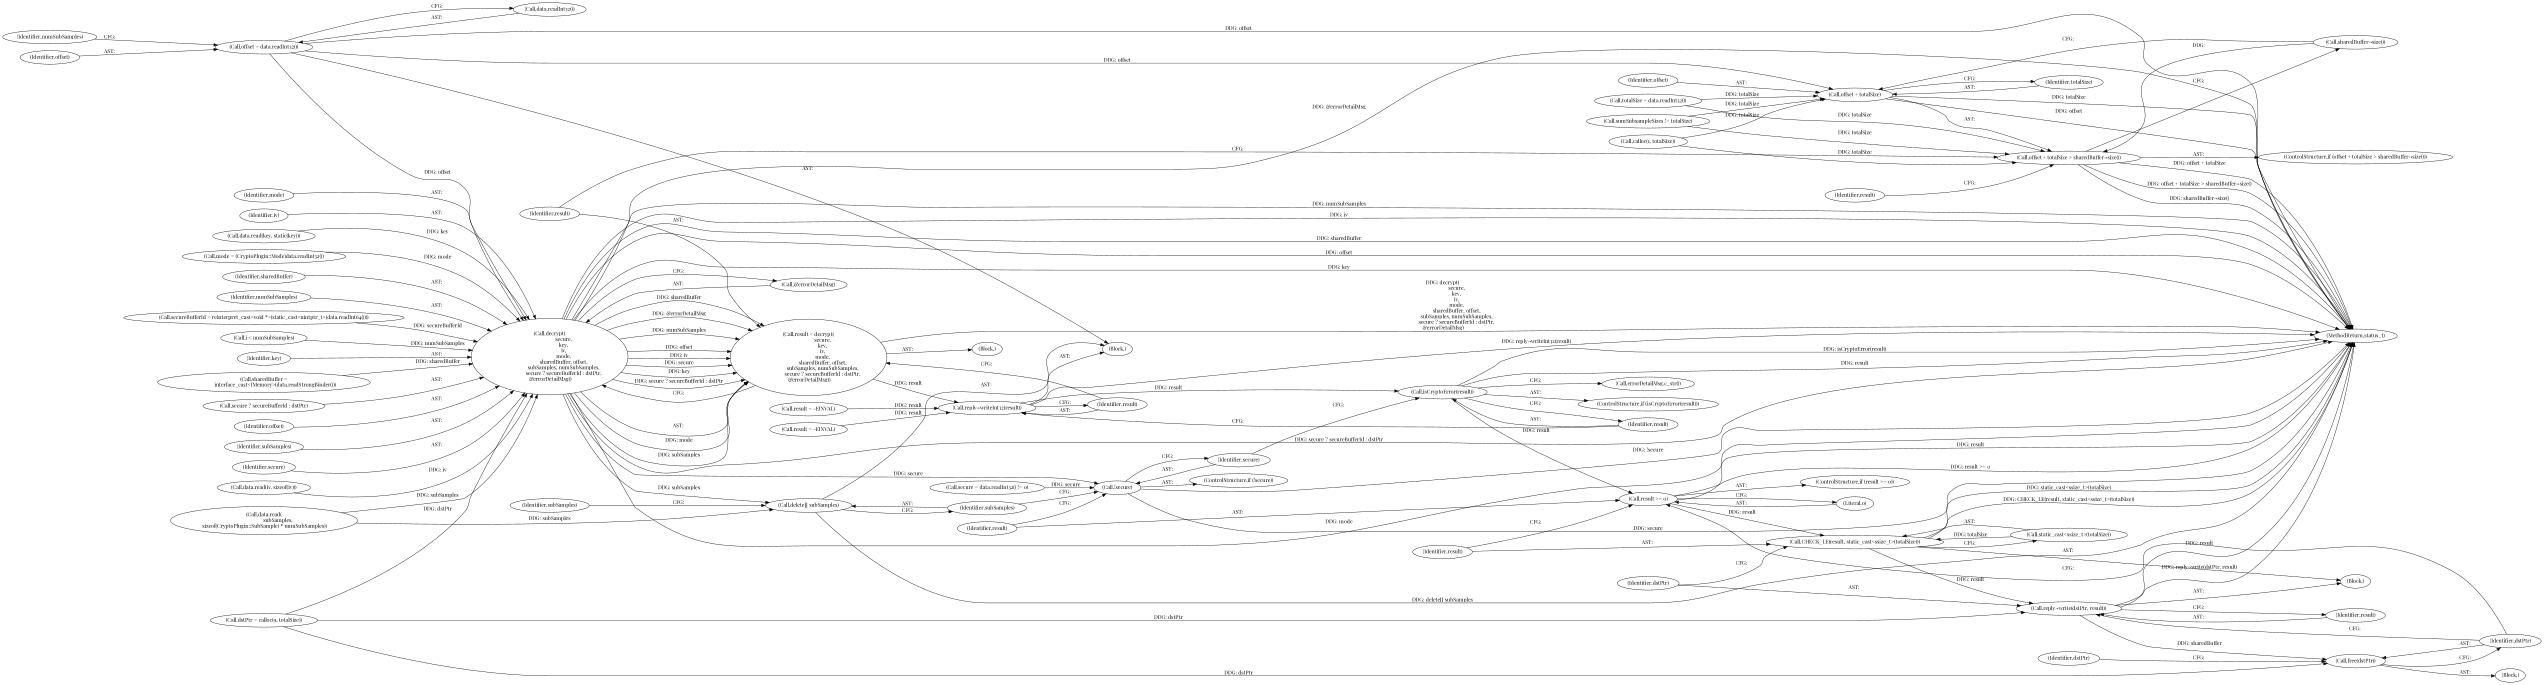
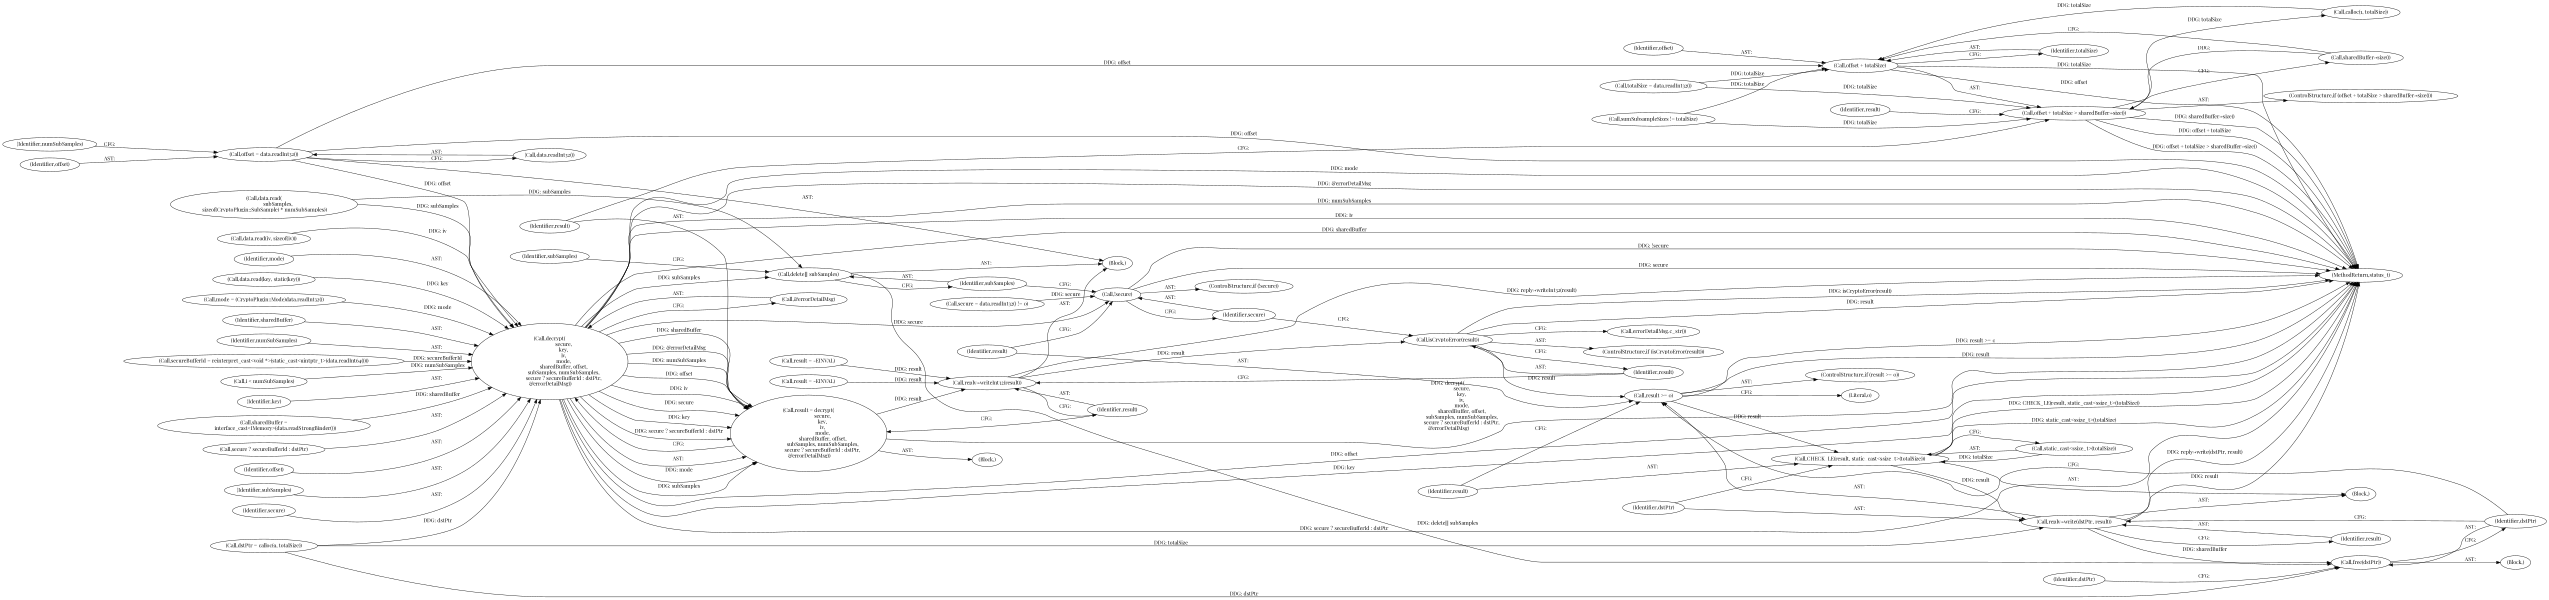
edge "(Call,calloc(1, totalSize))" -> "(Call,offset + totalSize > sharedBuffer->size())": reversed
node "(Identifier,iv)": removed
edge "(Literal,0)" -> "(Call,result >= 0)": now "(Call,reply->write(dstPtr, result))" -> "(Call,result >= 0)"
edge "(Call,delete[] subSamples)" -> "(MethodReturn,status_t)": now "(Call,delete[] subSamples)" -> "(Call,free(dstPtr))"
edge "(Call,dstPtr = calloc(9, totalSize))" -> "(Call,reply->write(dstPtr, result))": label "DDG: dstPtr" -> "DDG: totalSize"
